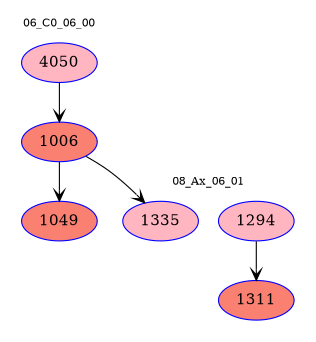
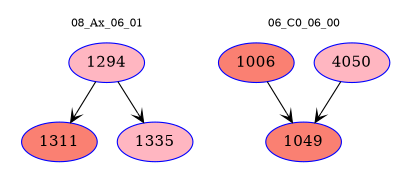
edge "4050" -> "1006": now "4050" -> "1049"
edge "1006" -> "1335": now "1294" -> "1335"
